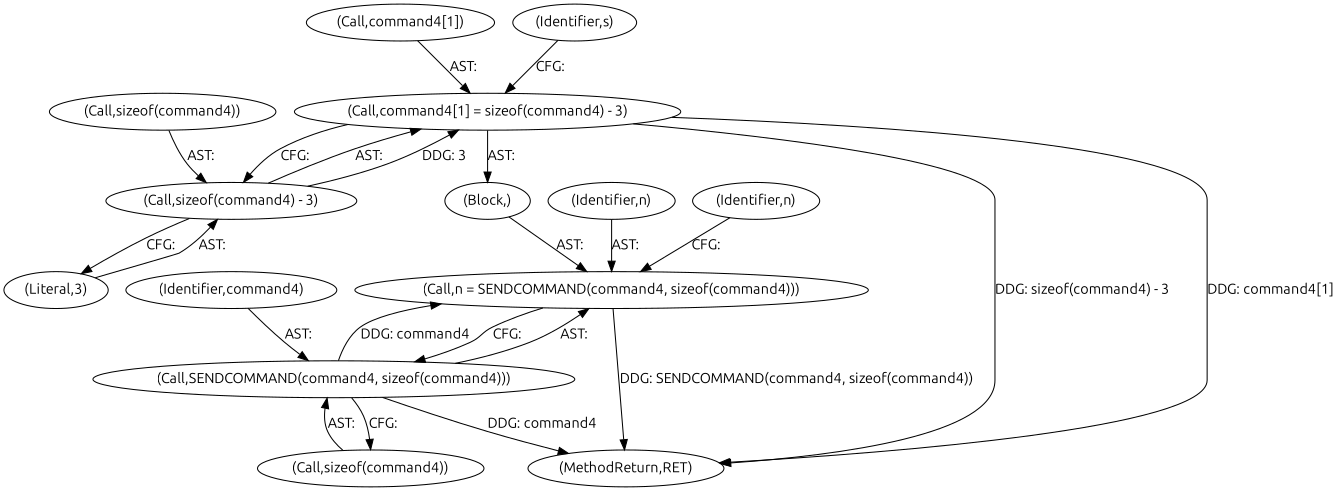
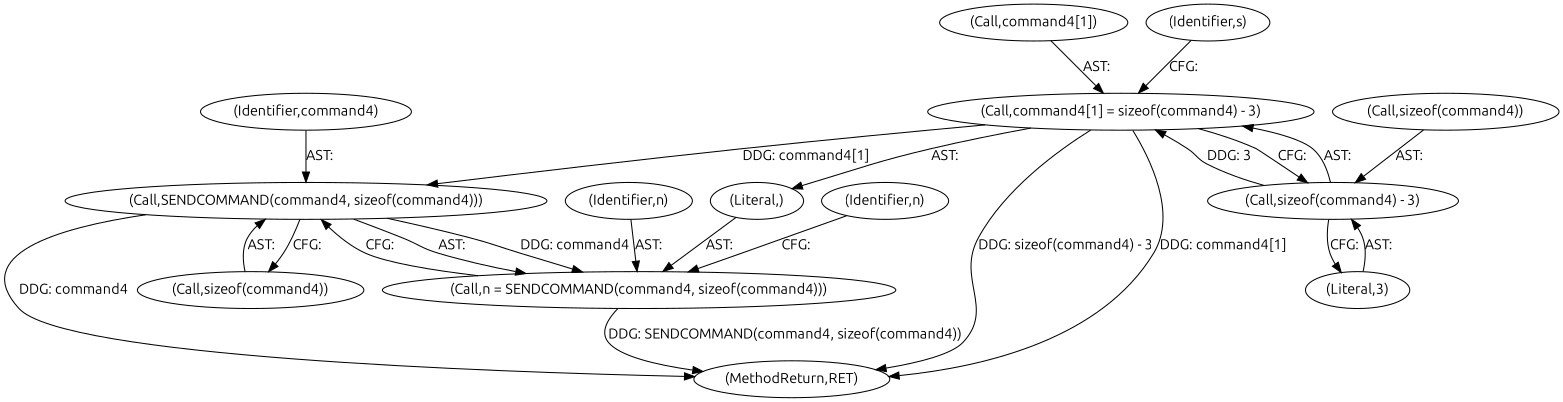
edge "(Call,command4[1] = sizeof(command4) - 3)" -> "(Call,SENDCOMMAND(command4, sizeof(command4)))": added, label "DDG: command4[1]"
node "(Block,)": label "(Block,)" -> "(Literal,)"
